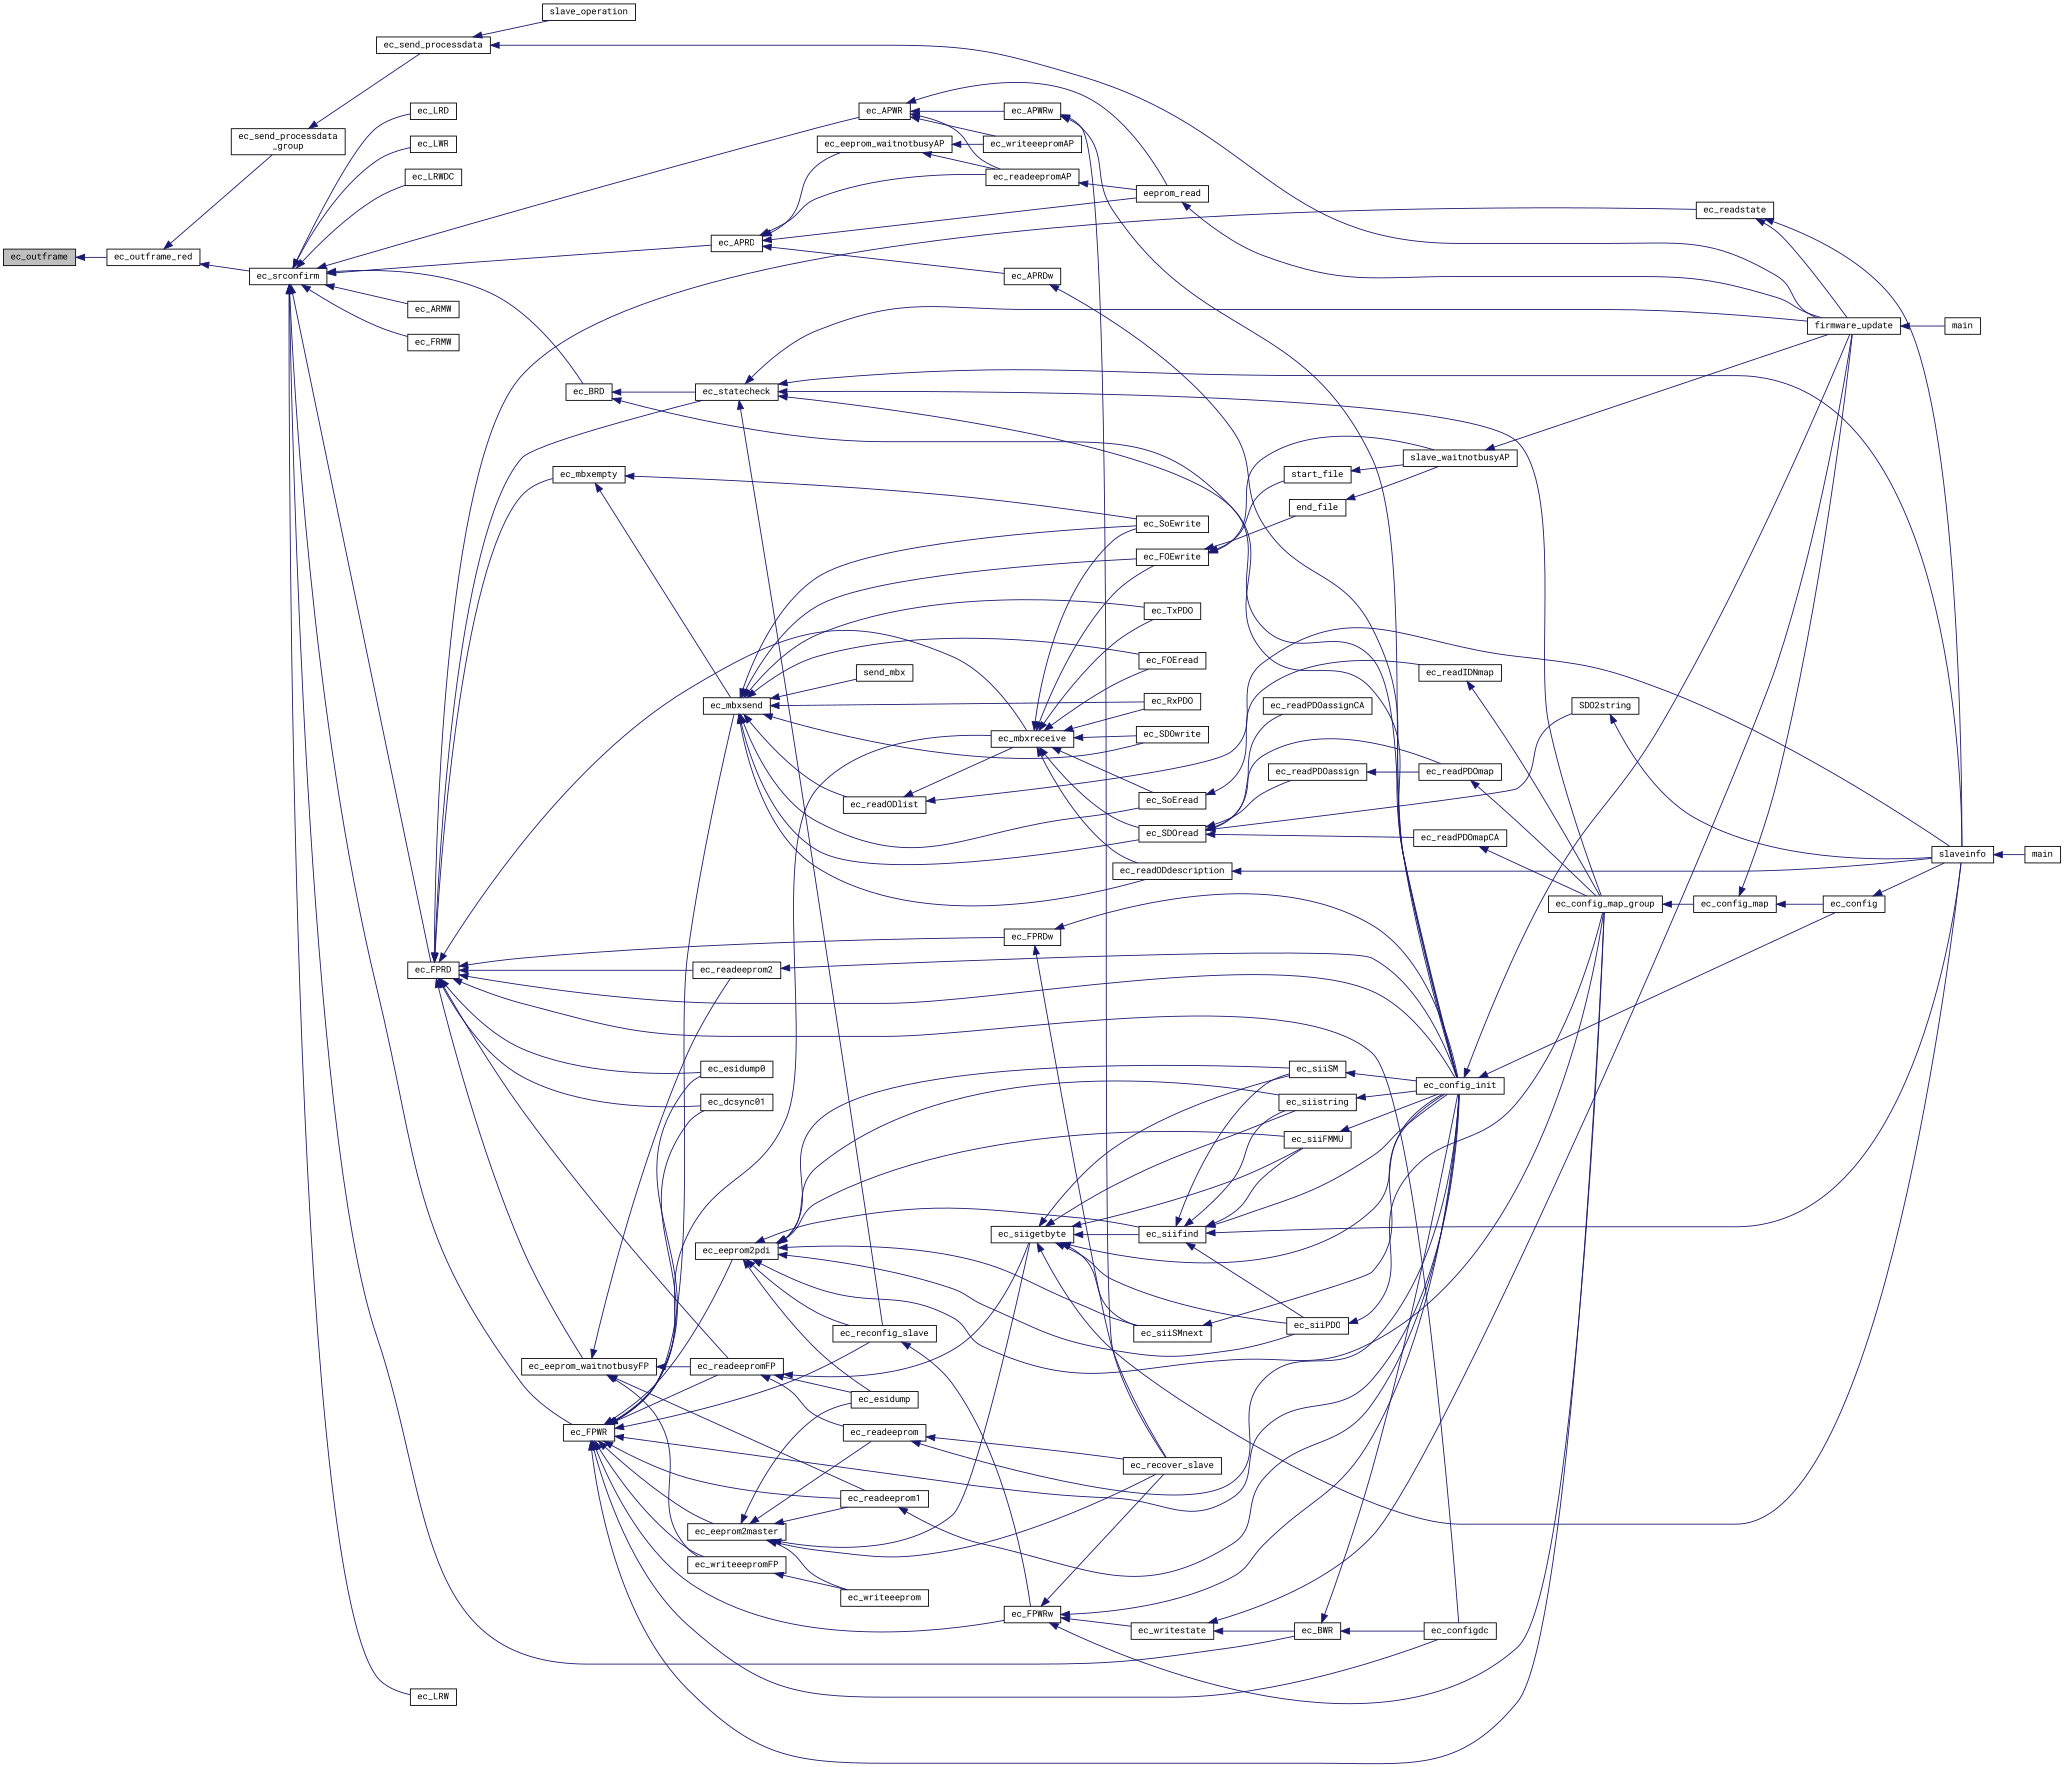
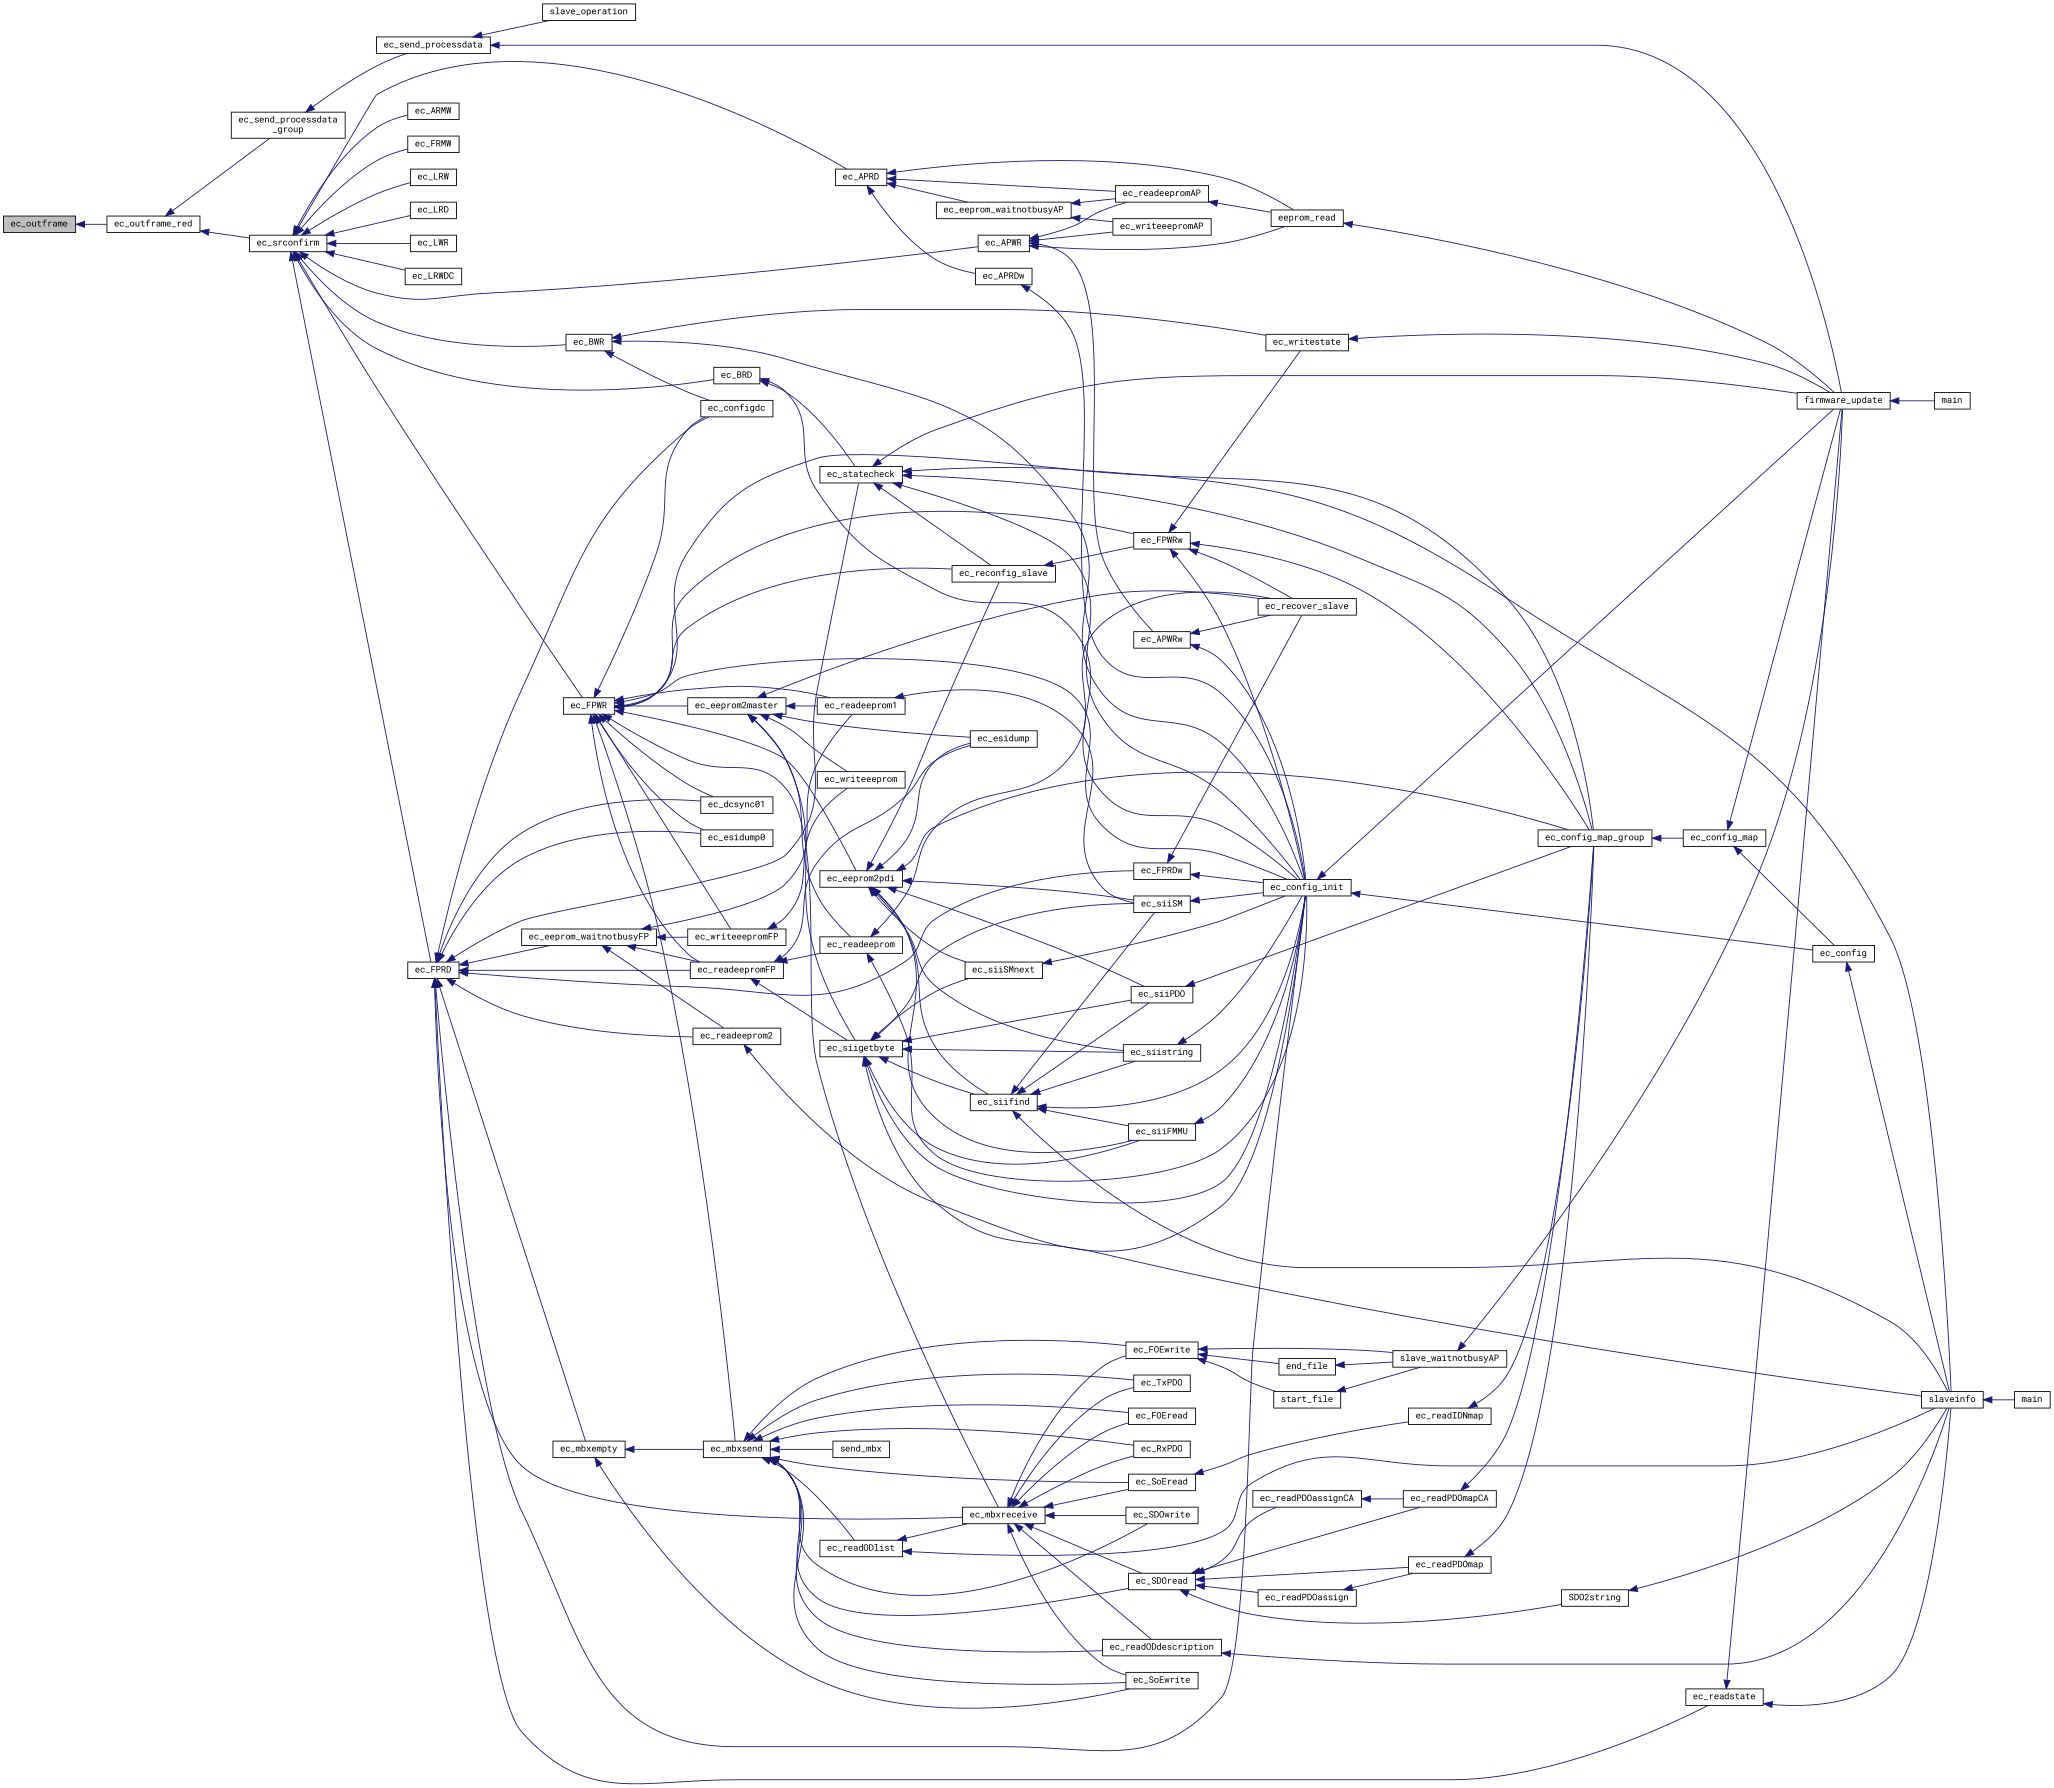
edge "ec_config_init" -> "ec_readeeprom1": now "ec_siiSM" -> "ec_readeeprom1"
edge "ec_readPDOmapCA" -> "ec_readPDOassignCA": added
edge "ec_BWR" -> "ec_writestate": reversed
